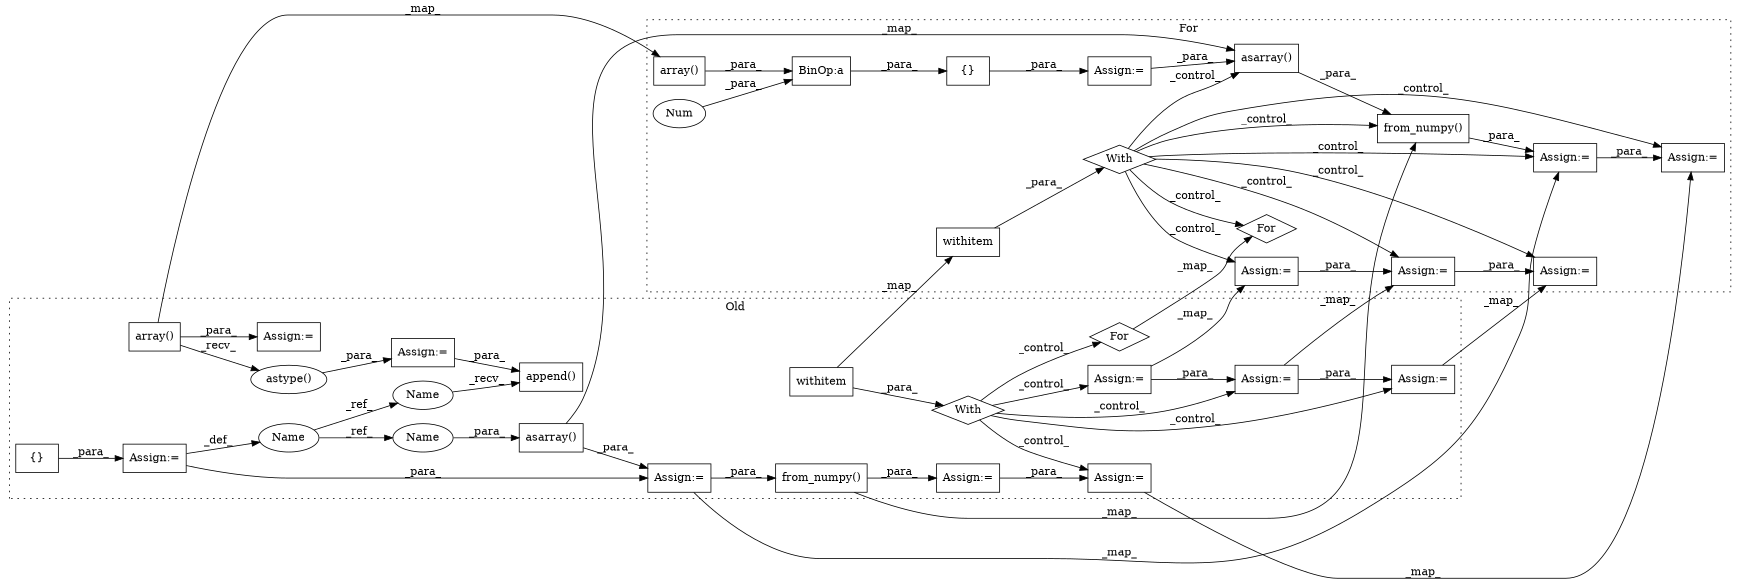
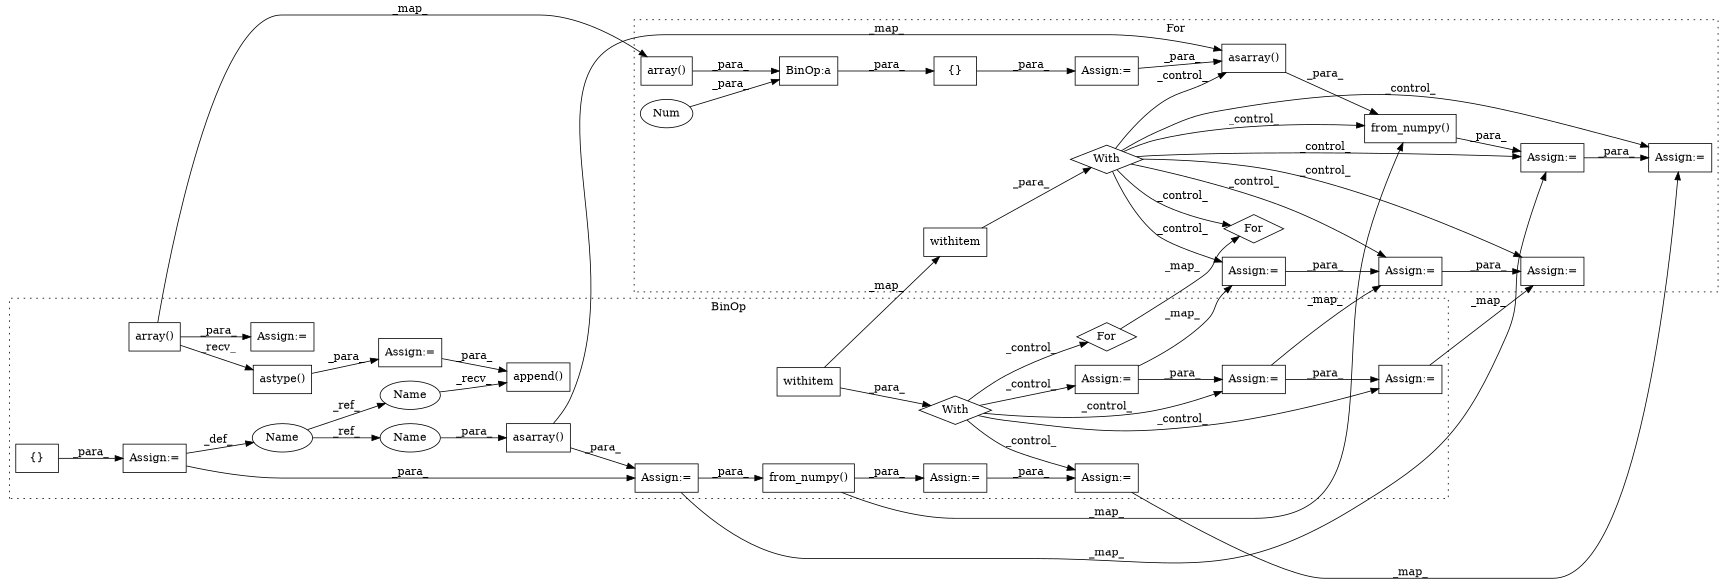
cluster "Old": label "Old" -> "BinOp"
node "astype()": shape ellipse -> box
